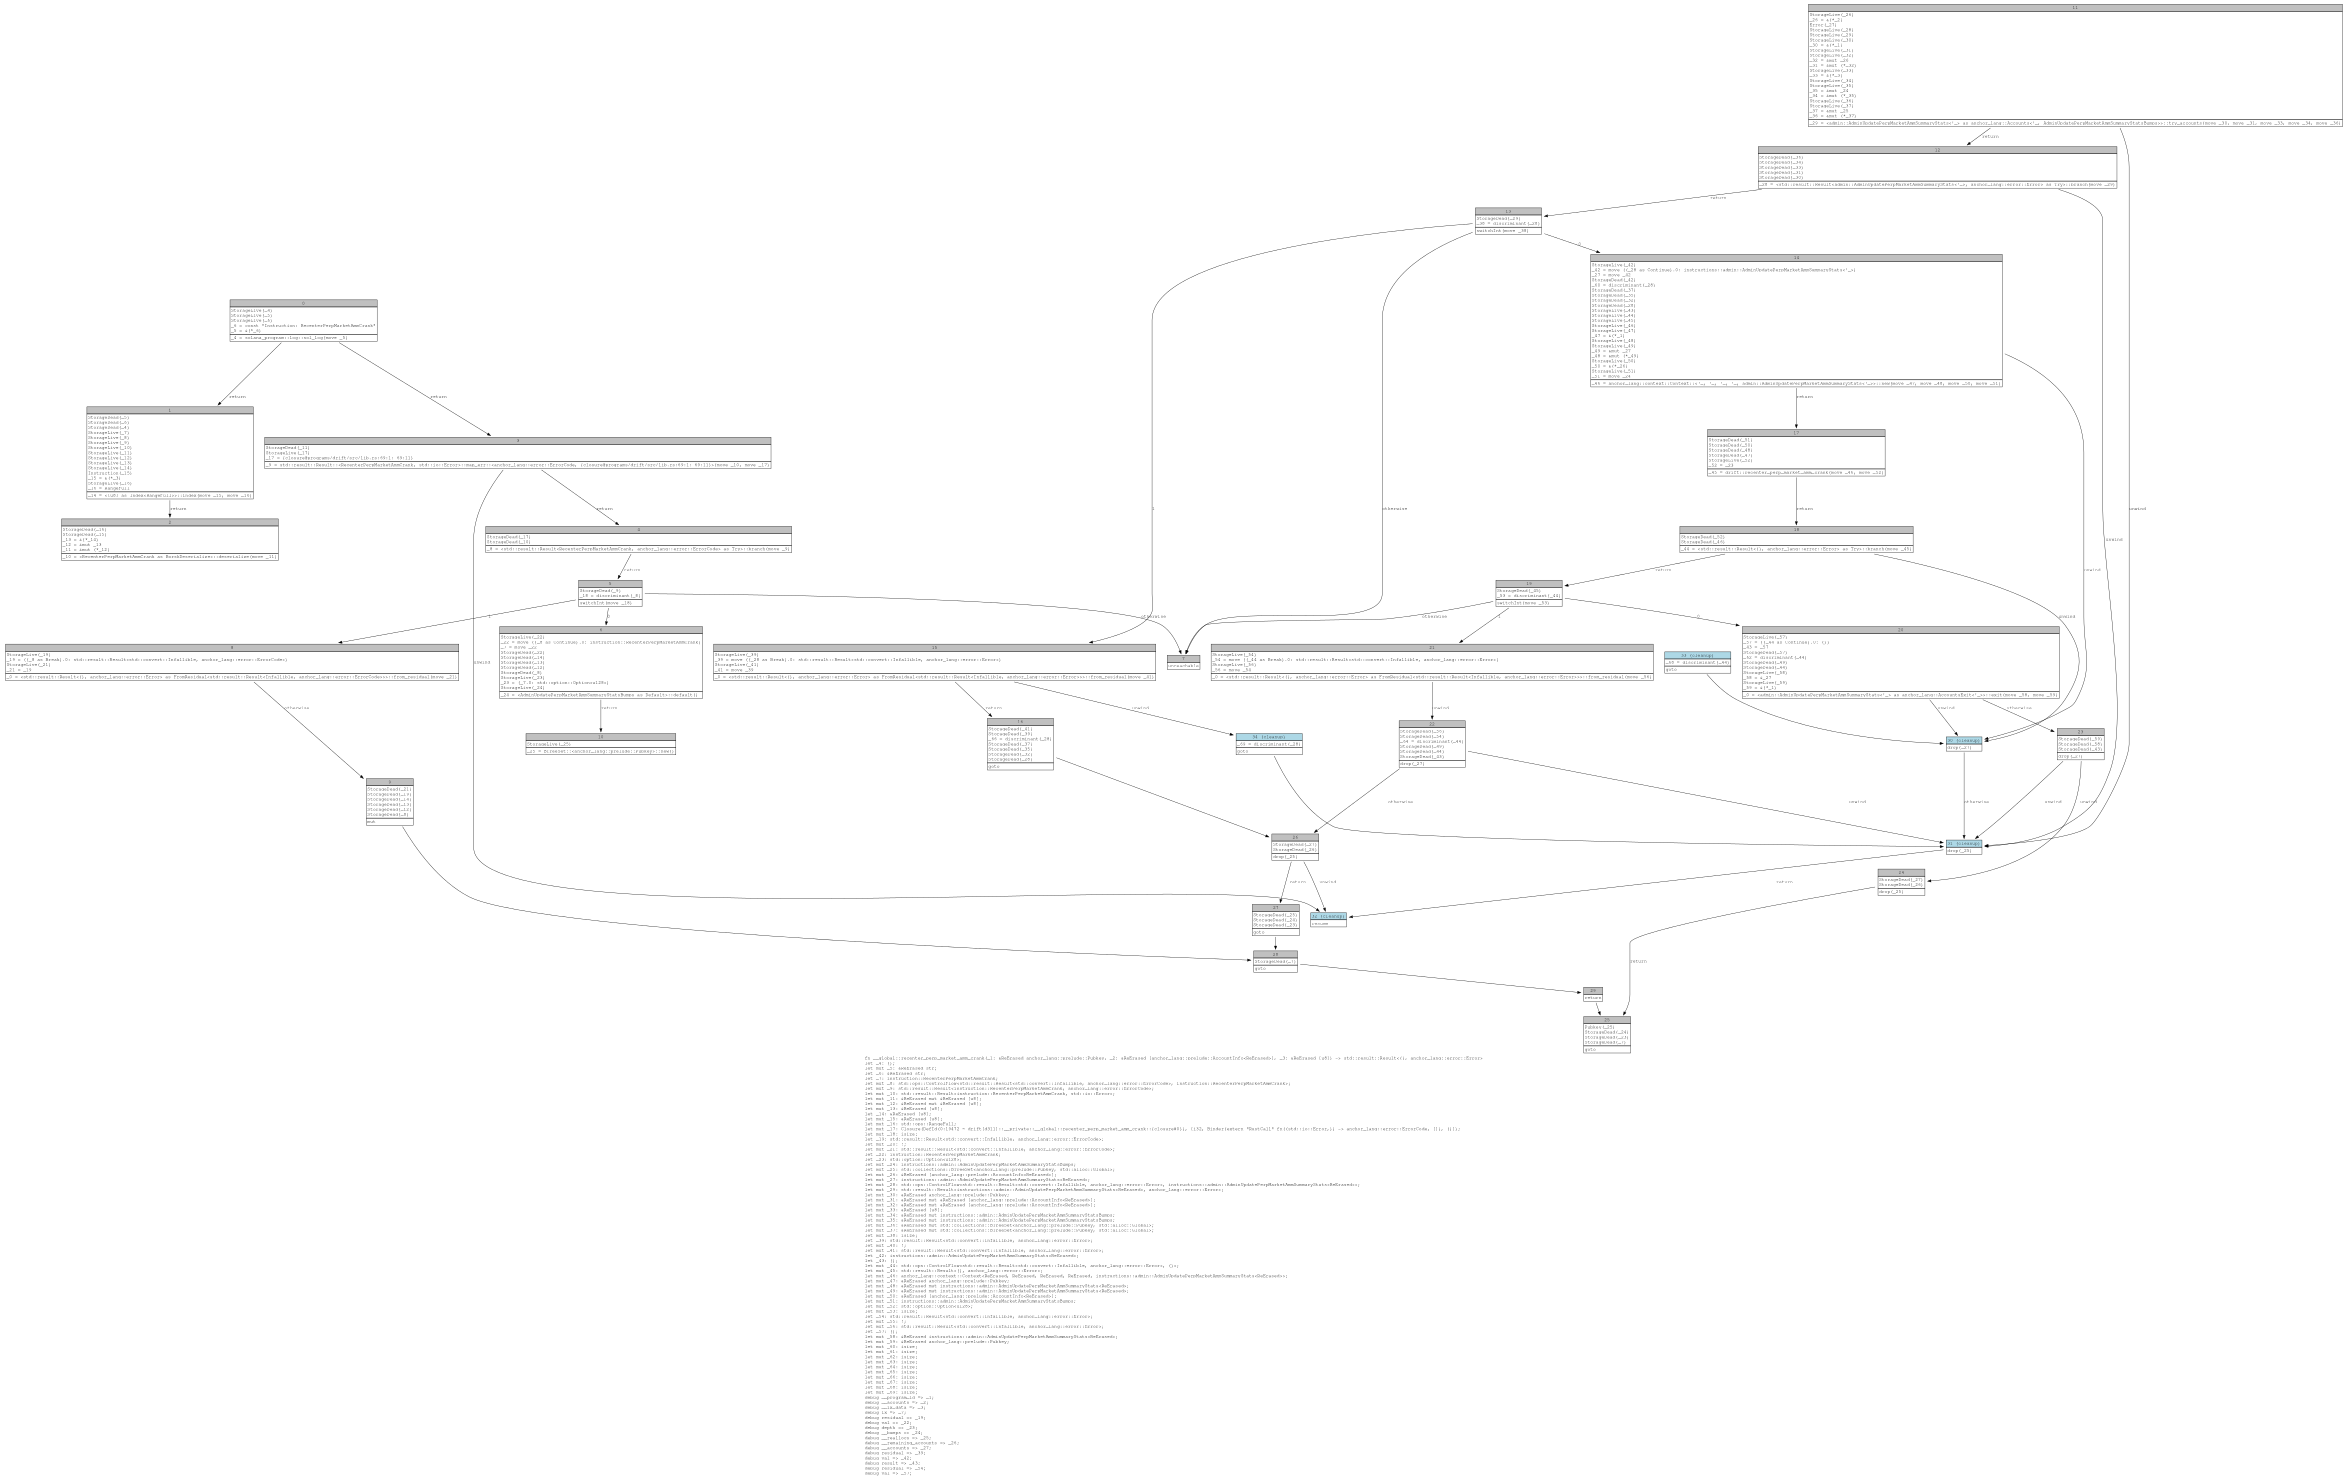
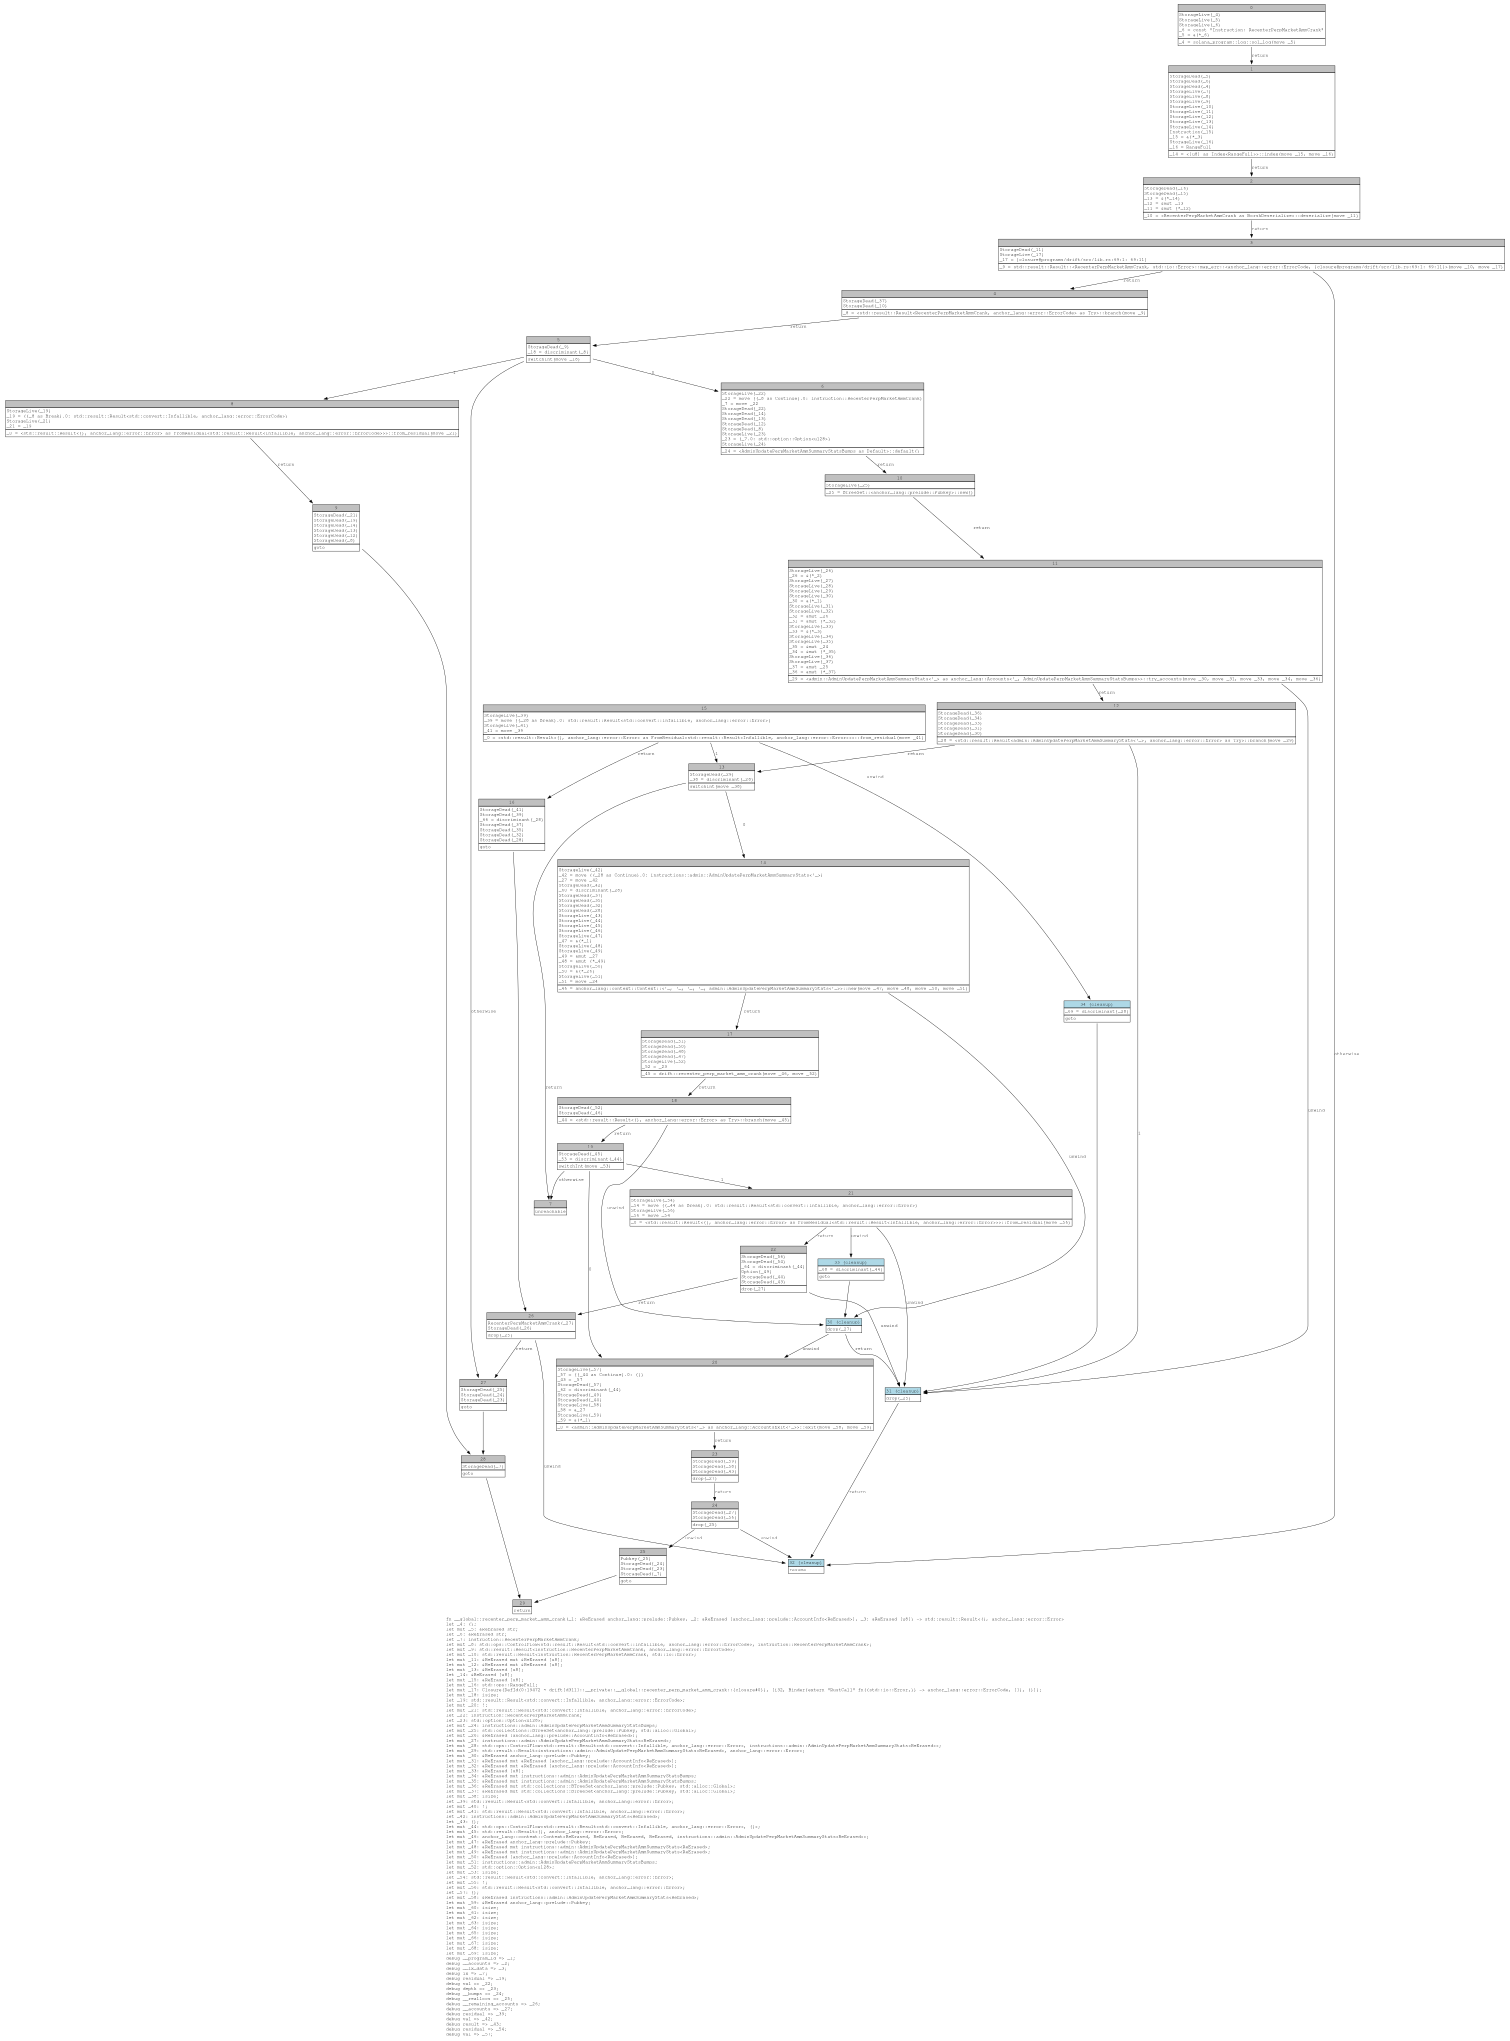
node "11": text "Error(_27)" -> "StorageLive(_27)"
edge "13" -> "15": reversed
edge "0" -> "3": now "2" -> "3"
edge "13" -> "7": label "otherwise" -> "return"
edge "10" -> "11": added, label "return"
node "4": text "StorageDead(_17)" -> "StorageDead(_37)"
edge "12" -> "31 (cleanup)": label "unwind" -> "1"
edge "5" -> "7": now "5" -> "27"
edge "3" -> "32 (cleanup)": label "unwind" -> "otherwise"
edge "8" -> "9": label "otherwise" -> "return"
edge "21" -> "22": label "unwind" -> "return"
edge "20" -> "23": label "otherwise" -> "return"
edge "20" -> "30 (cleanup)": reversed
node "22": text "StorageDead(_49)" -> "Option(_49)"
edge "23" -> "31 (cleanup)": now "21" -> "31 (cleanup)"
edge "22" -> "26": label "otherwise" -> "return"
edge "30 (cleanup)" -> "31 (cleanup)": label "otherwise" -> "return"
edge "23" -> "24": label "unwind" -> "return"
node "9": text "mut" -> "goto"
node "26": text "StorageDead(_27)" -> "RecenterPerpMarketAmmCrank(_27)"
node "24": text "StorageDead(_26)" -> "StorageDead(_56)"
edge "24" -> "25": label "return" -> "unwind"
edge "29" -> "25": reversed
edge "21" -> "33 (cleanup)": added, label "unwind"
edge "24" -> "32 (cleanup)": added, label "unwind"
